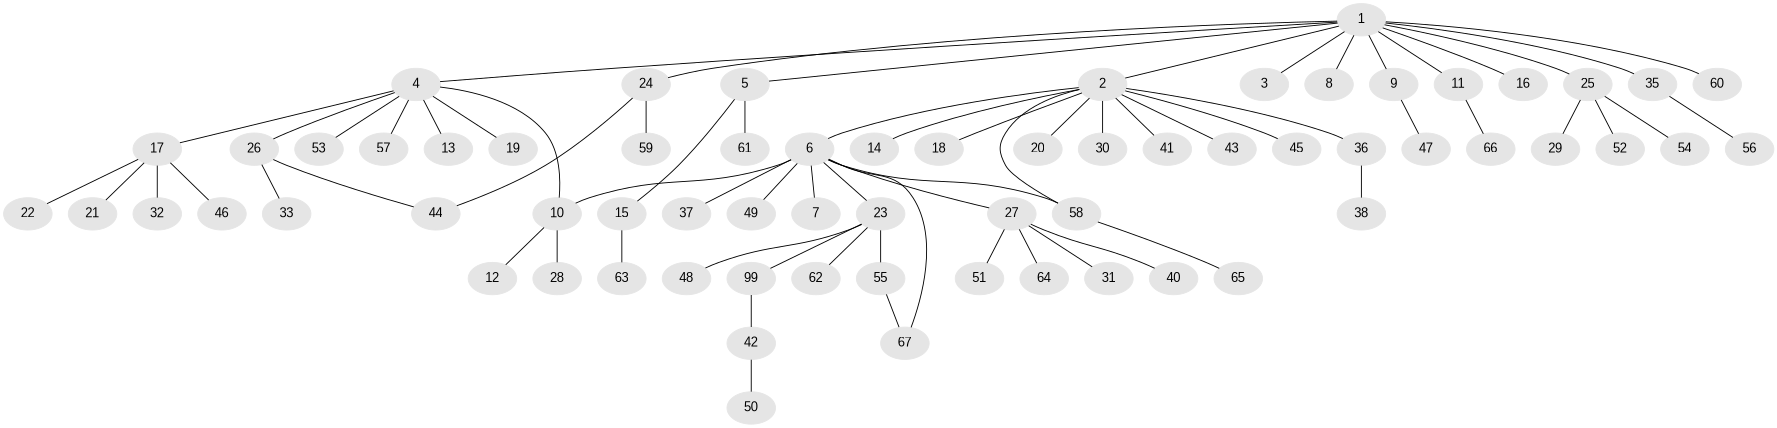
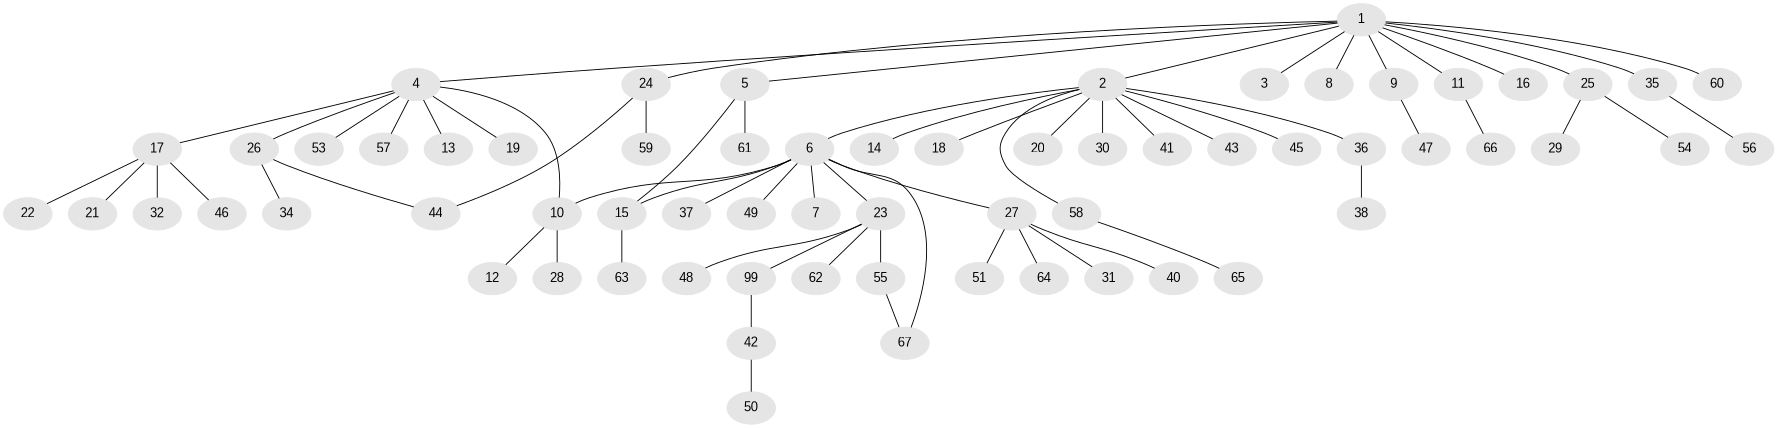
node "52": removed
edge "6" -- "58": now "6" -- "15"
node "33": label "33" -> "34"
